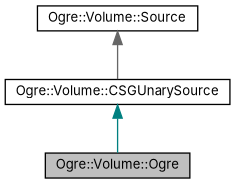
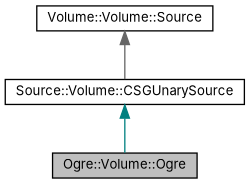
node "Ogre::Volume::Source": label "Ogre::Volume::Source" -> "Volume::Volume::Source"
node "Ogre::Volume::CSGUnarySource": label "Ogre::Volume::CSGUnarySource" -> "Source::Volume::CSGUnarySource"
